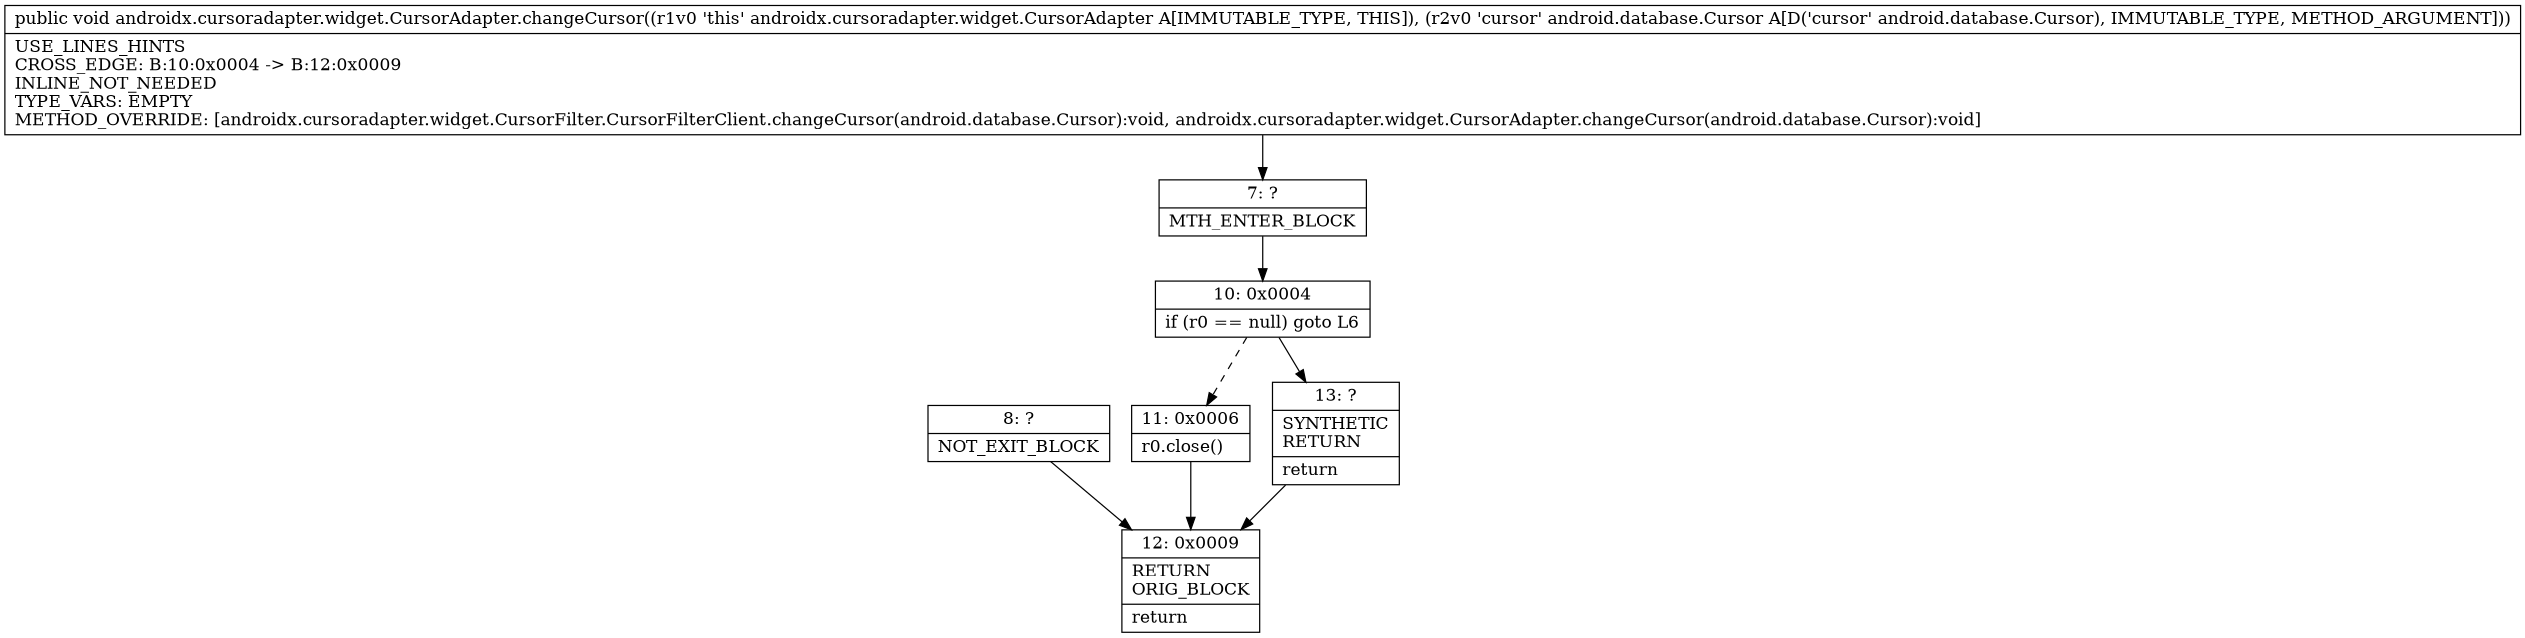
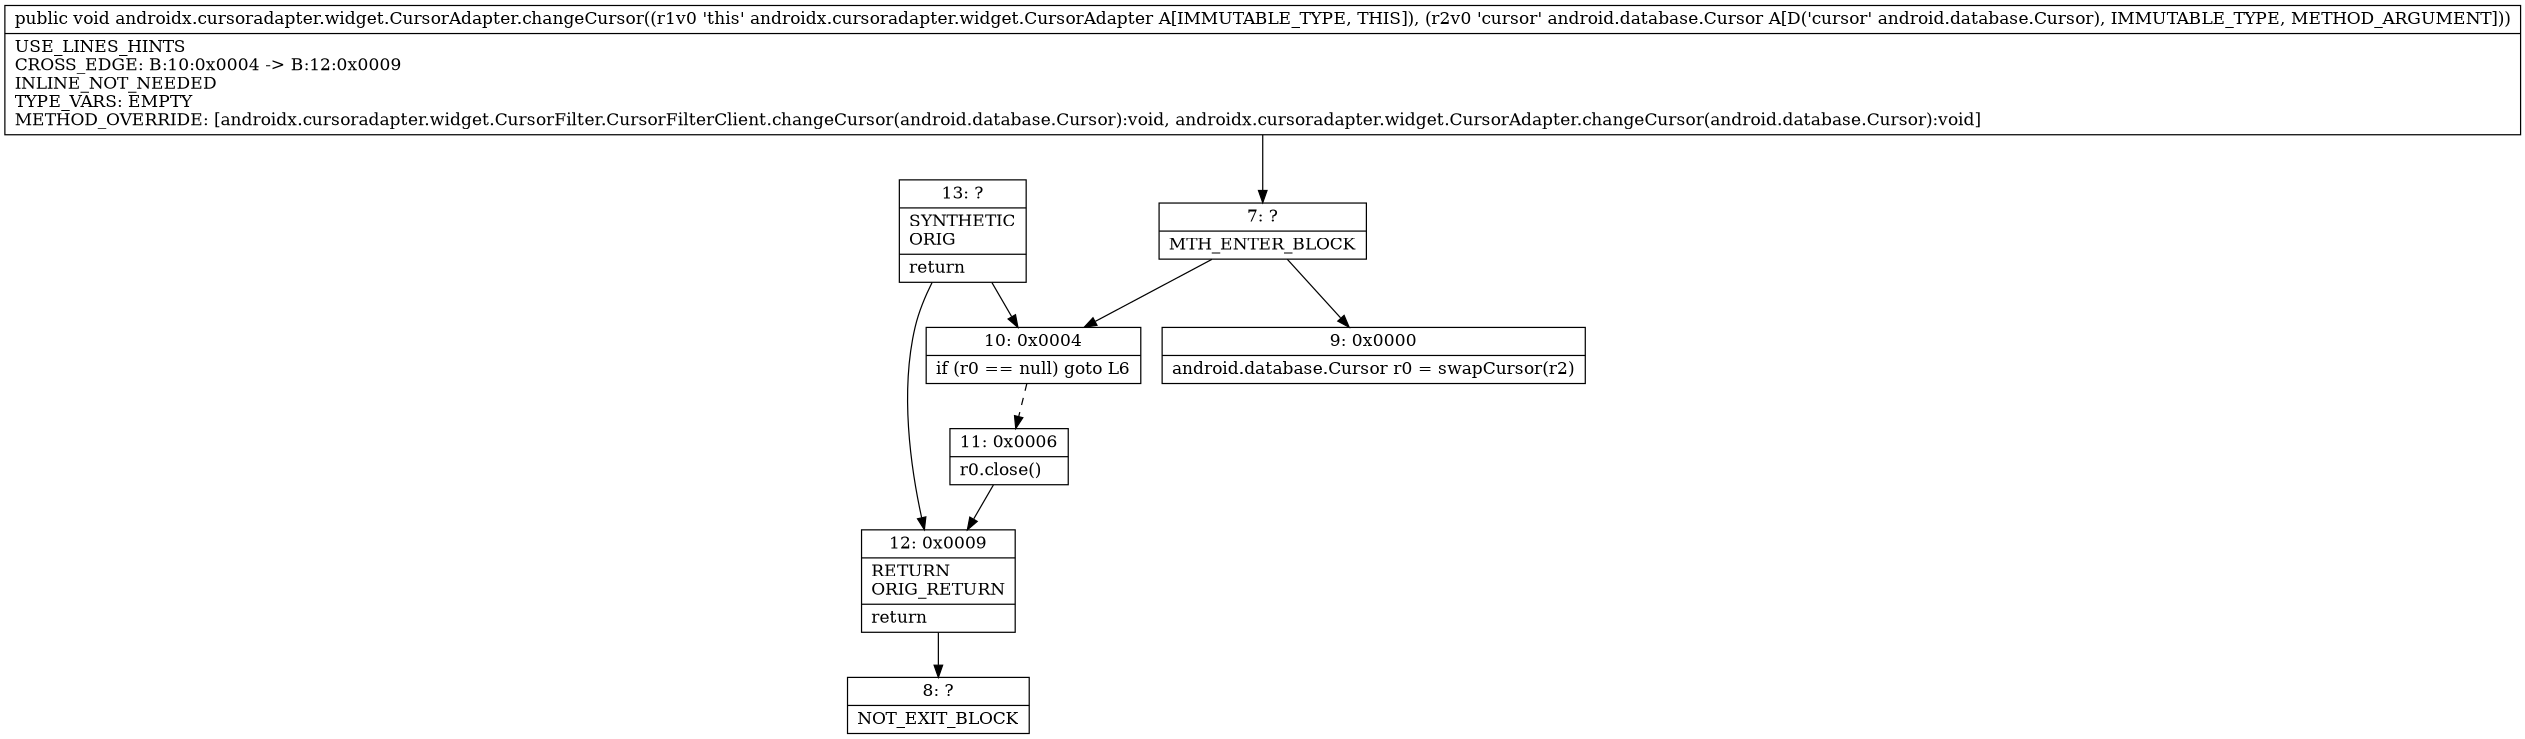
edge "10: 0x0004" -> "13: ?": reversed
node "9: 0x0000": added
node "13: ?": text "RETURN" -> "ORIG"
edge "8: ?" -> "12: 0x0009": reversed
node "12: 0x0009": text "ORIG_BLOCK" -> "ORIG_RETURN"
